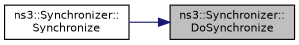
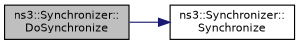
edge "ns3::Synchronizer:: Synchronize" -> "ns3::Synchronizer:: DoSynchronize": reversed
